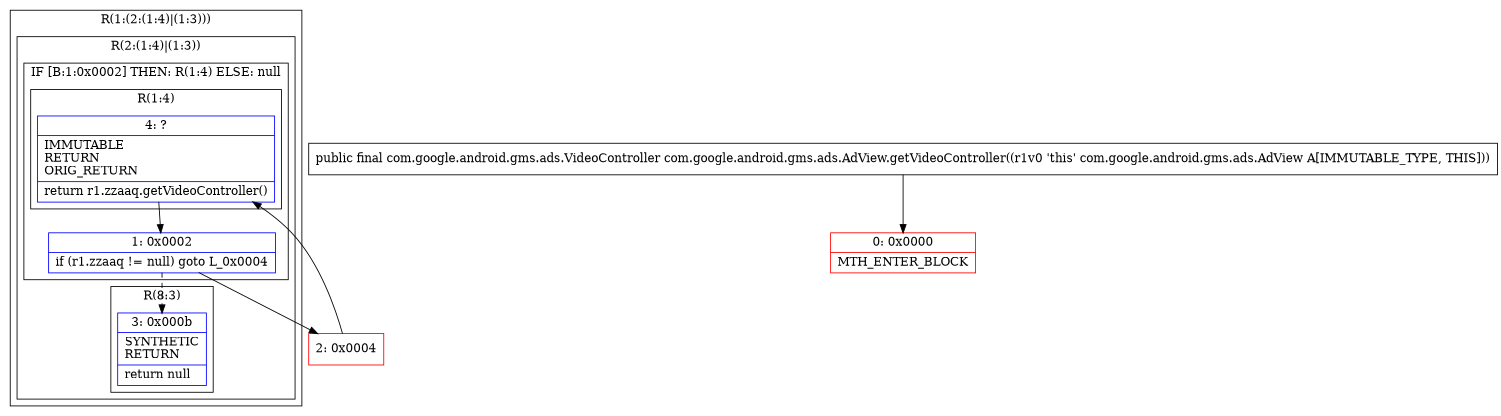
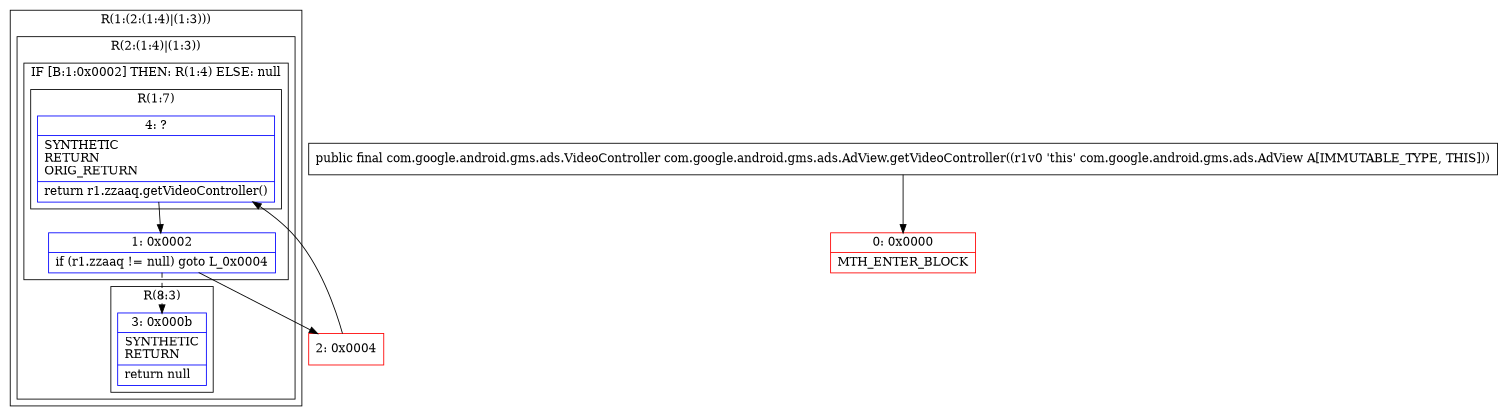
cluster "R(1:4)": label "R(1:4)" -> "R(1:7)"
node "4: ?": text "IMMUTABLE" -> "SYNTHETIC"
